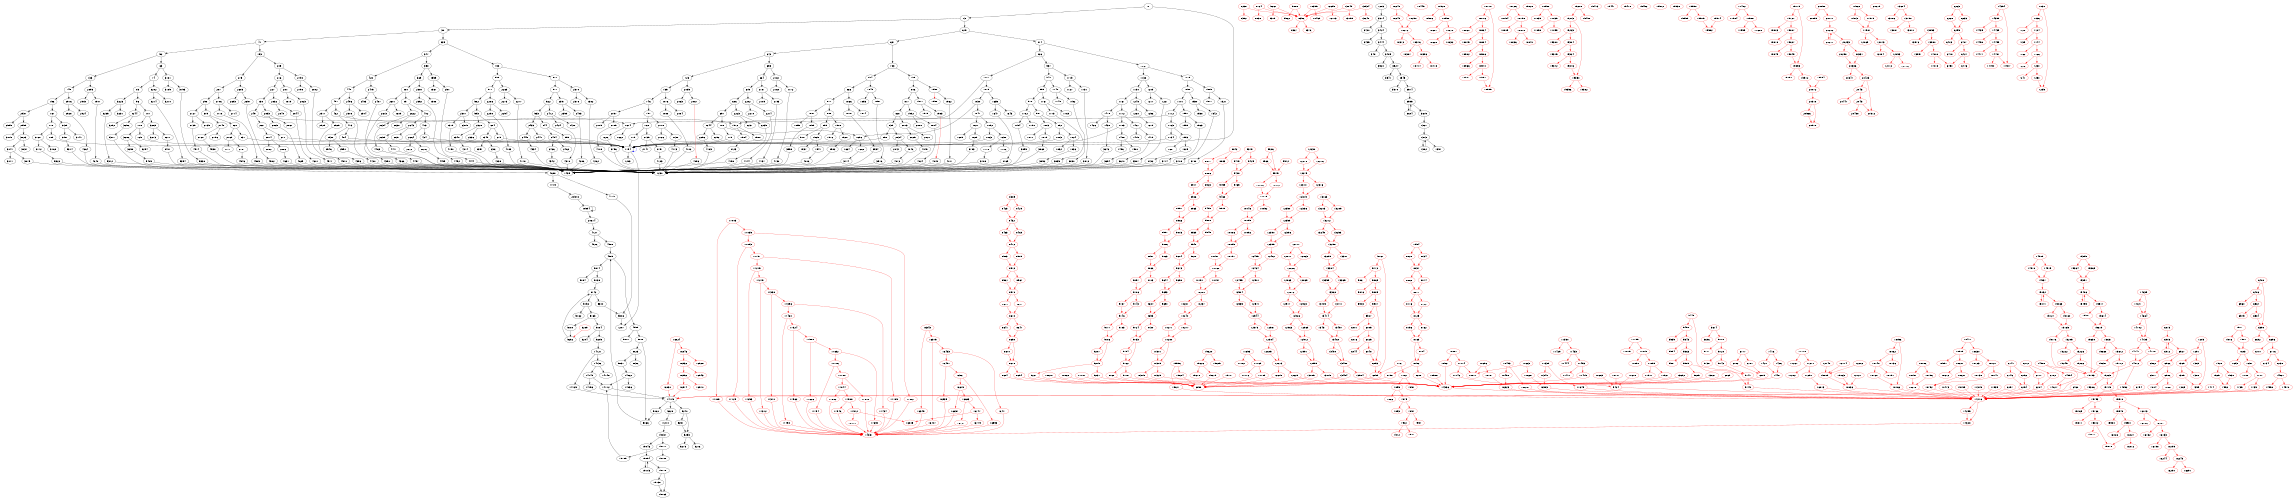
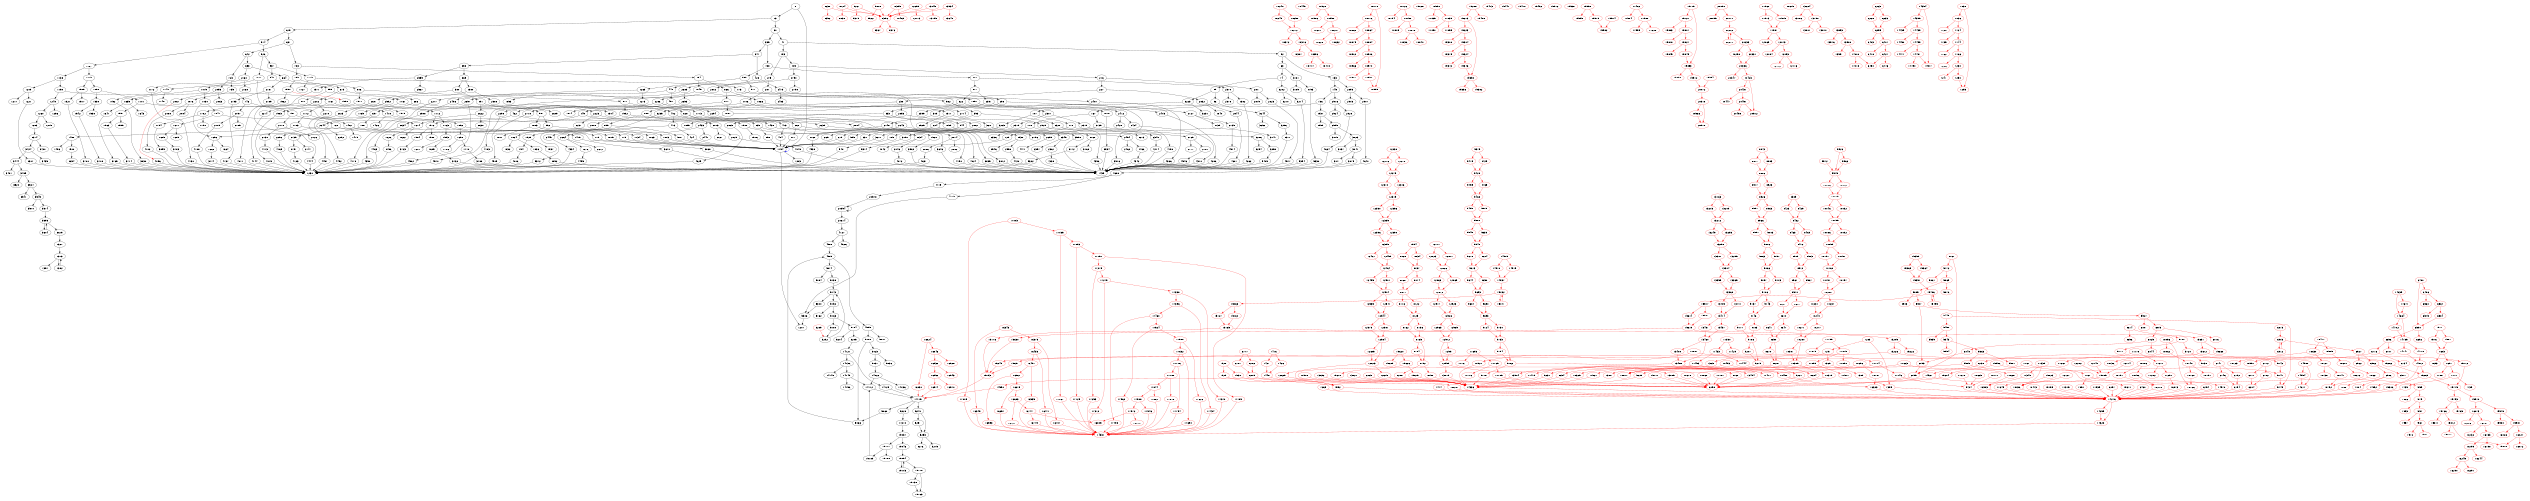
edge "1260" -> "1283": added
edge "1983" -> "4019": color red -> black
